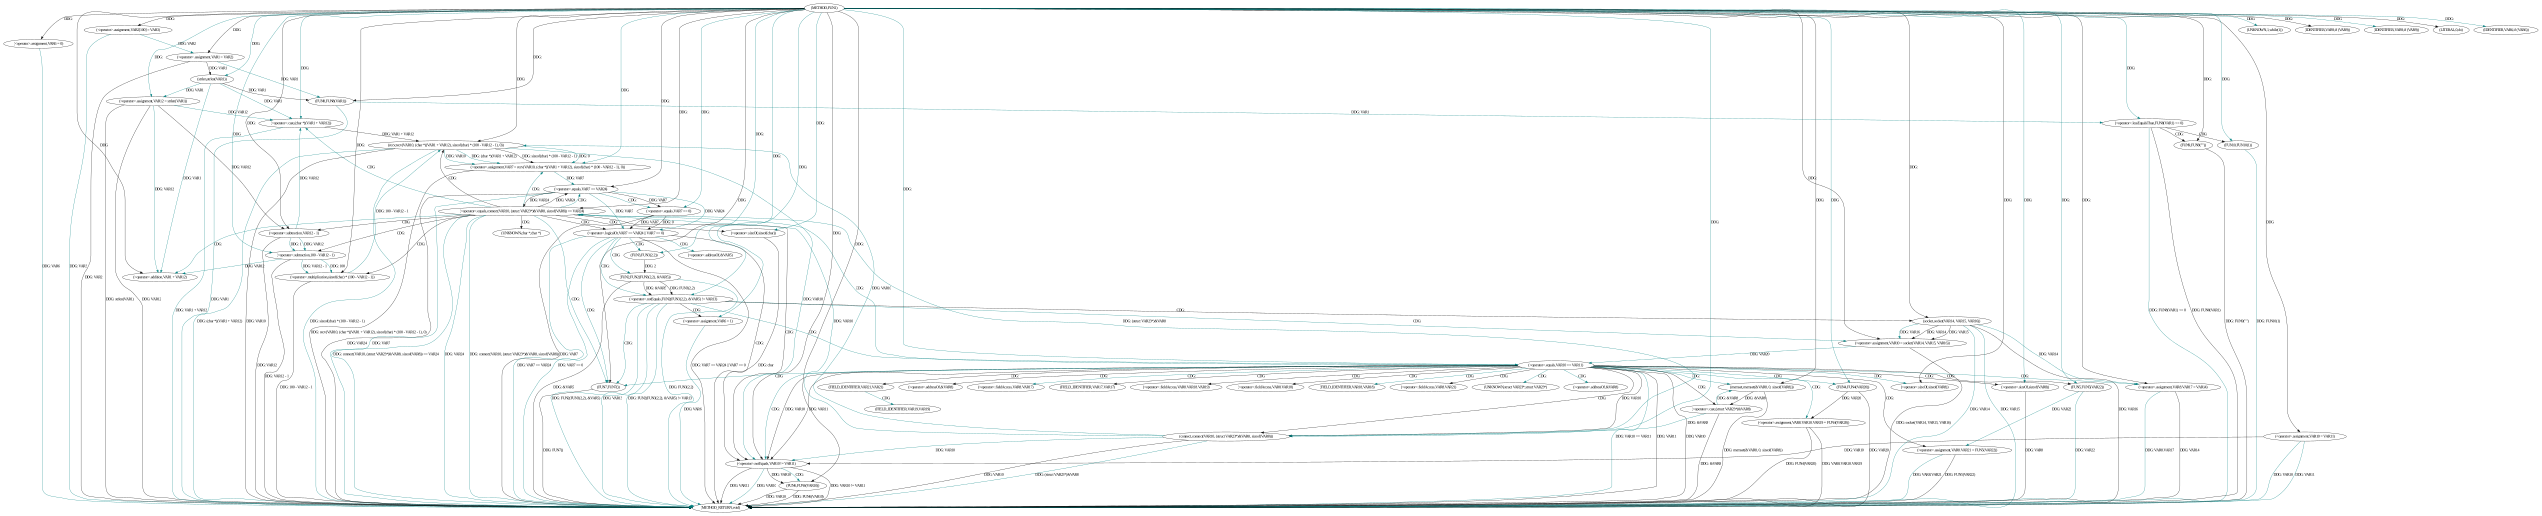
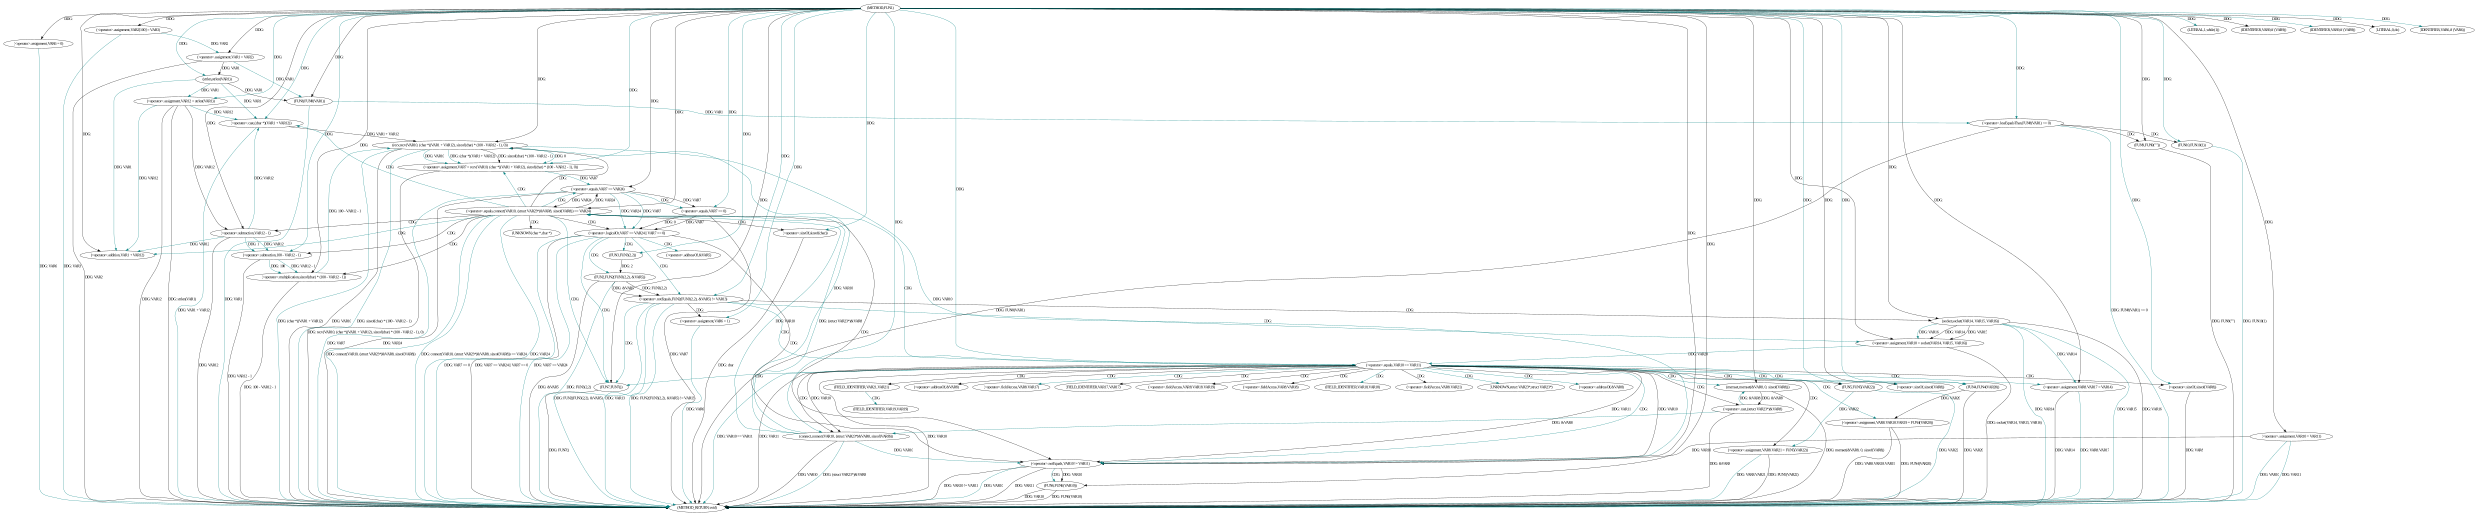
node "(UNKNOWN,1,while(1))": label "(UNKNOWN,1,while(1))" -> "(LITERAL,1,while(1))"
edge "(<operator>.subtraction,100 - VAR12 - 1)" -> "(<operator>.addition,VAR1 + VAR12)": now "(<operator>.subtraction,VAR12 - 1)" -> "(<operator>.addition,VAR1 + VAR12)"
